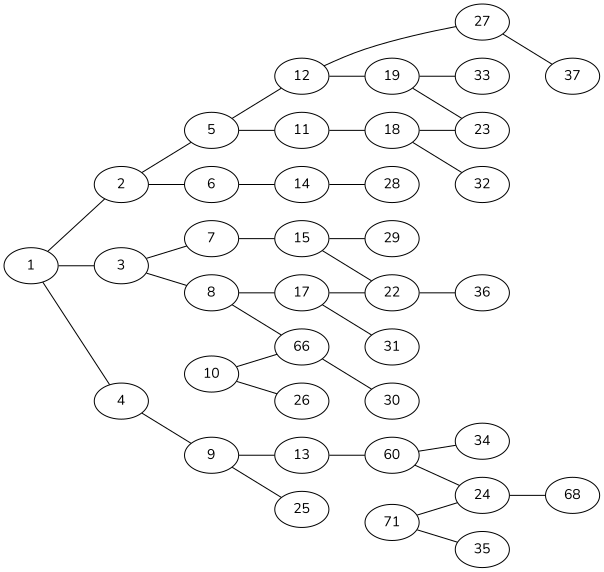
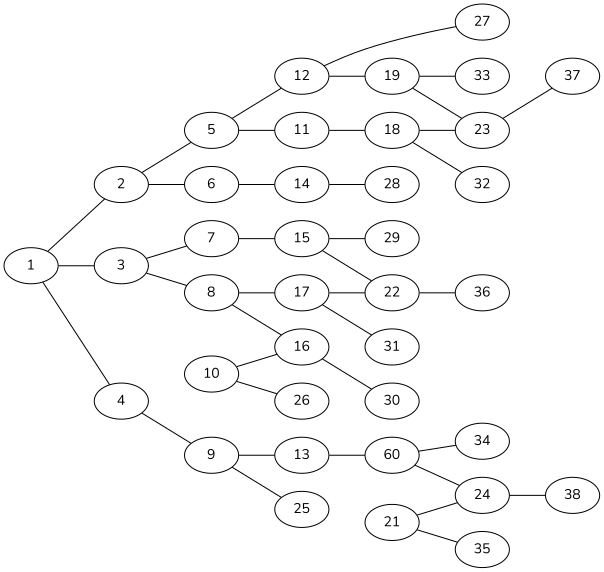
edge "27" -- "37": now "23" -- "37"
node "66": label "66" -> "16"
node "68": label "68" -> "38"
node "71": label "71" -> "21"
